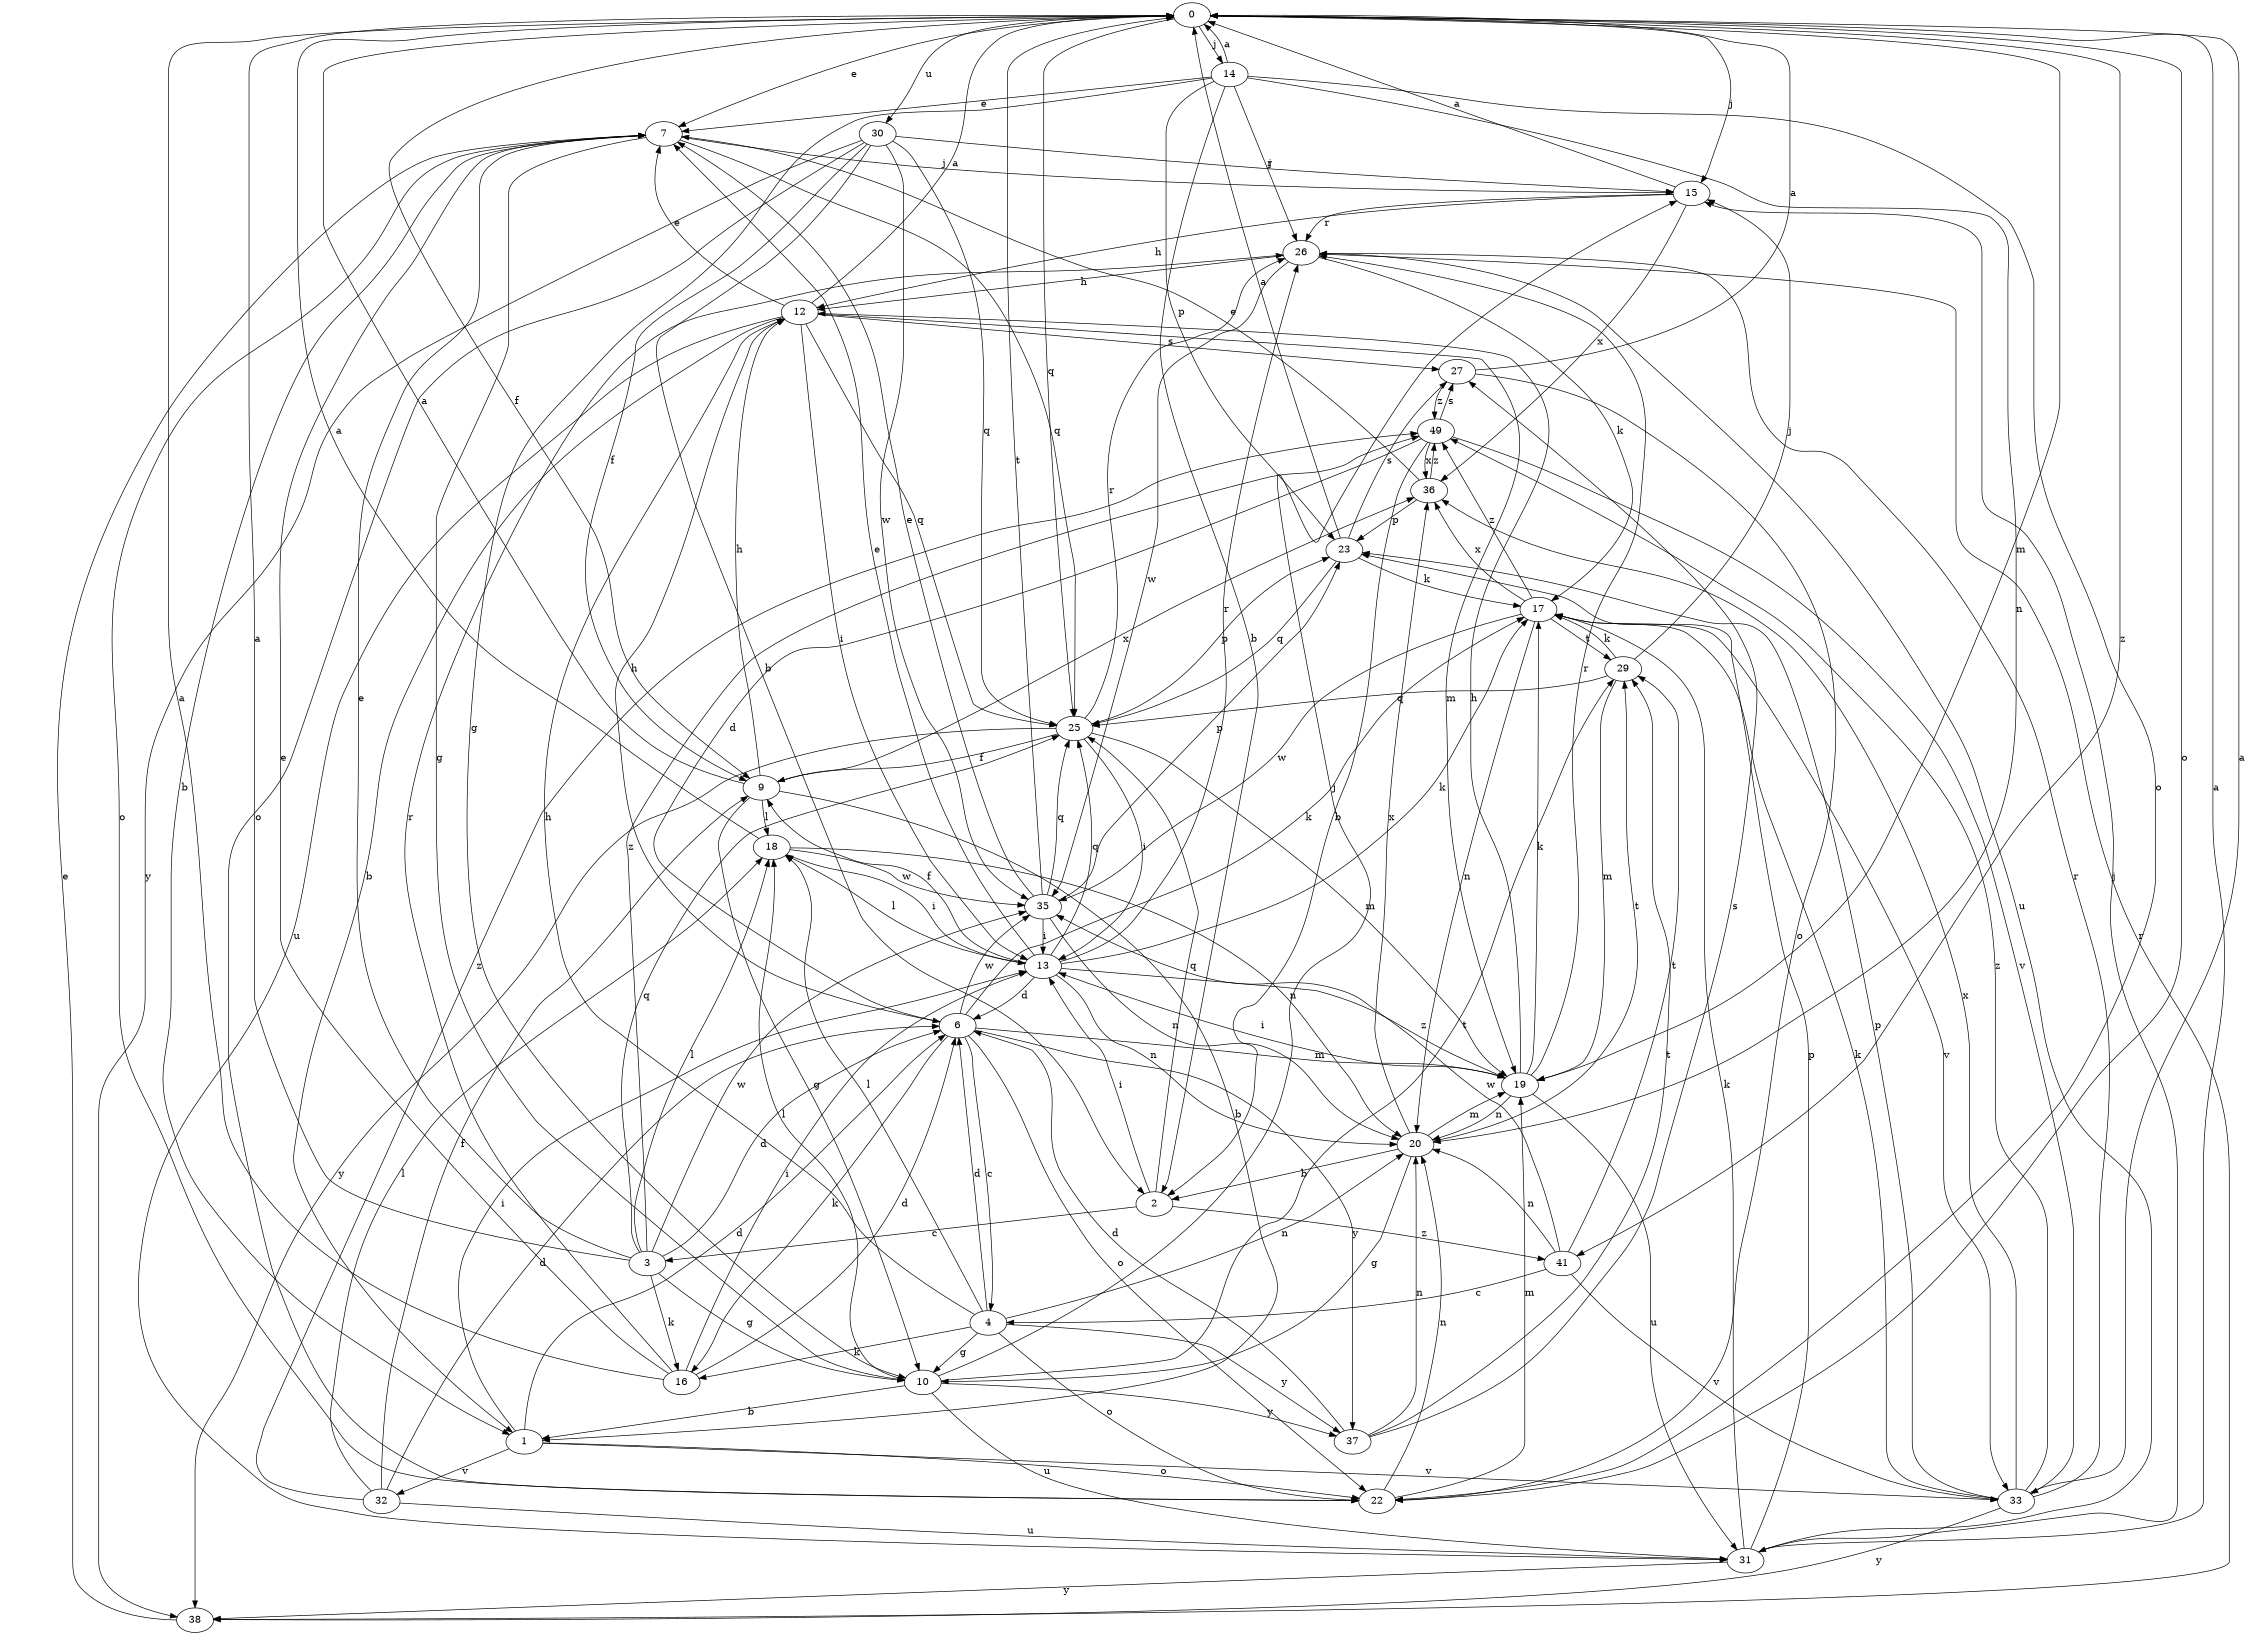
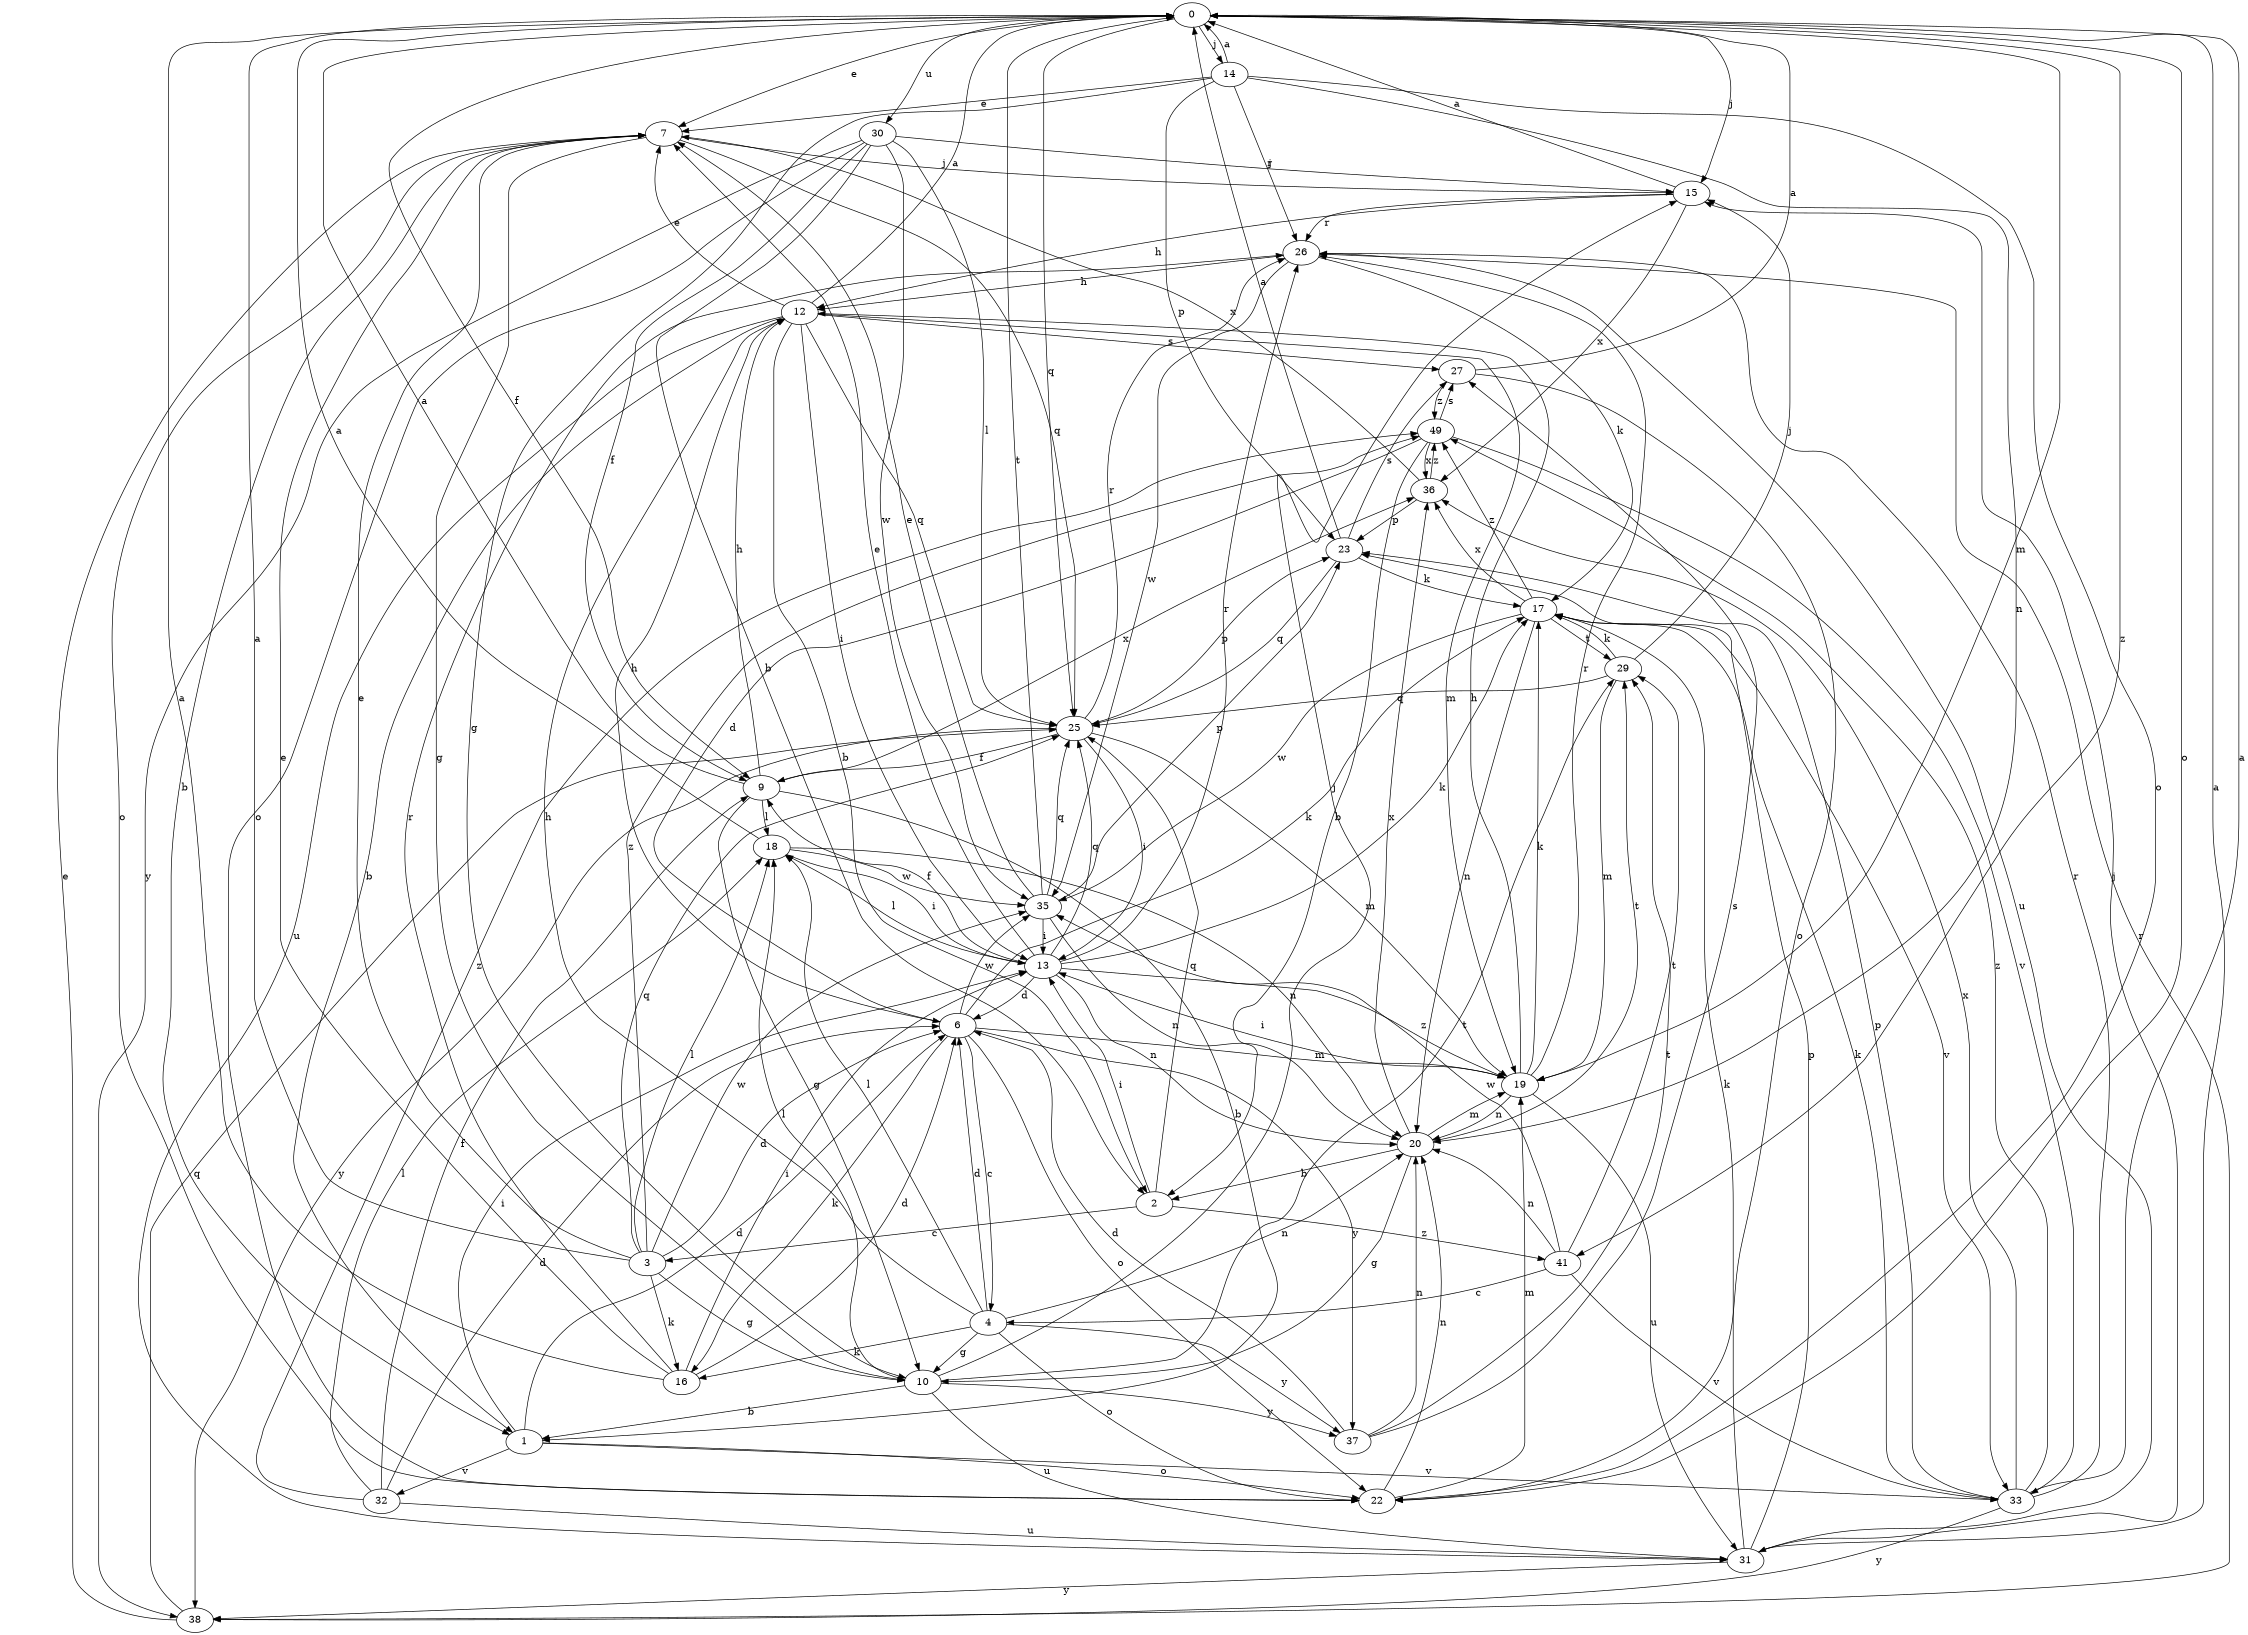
edge "36" -> "7": label "e" -> "x"
edge "30" -> "25": label "q" -> "l"
edge "14" -> "2": now "12" -> "2"
edge "38" -> "25": added, label "q"
